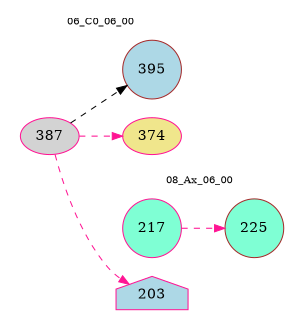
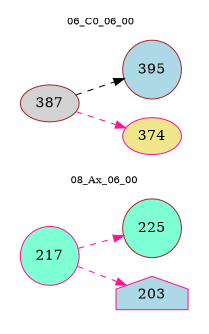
node "387": color deeppink -> brown
edge "387" -> "203": now "217" -> "203"
